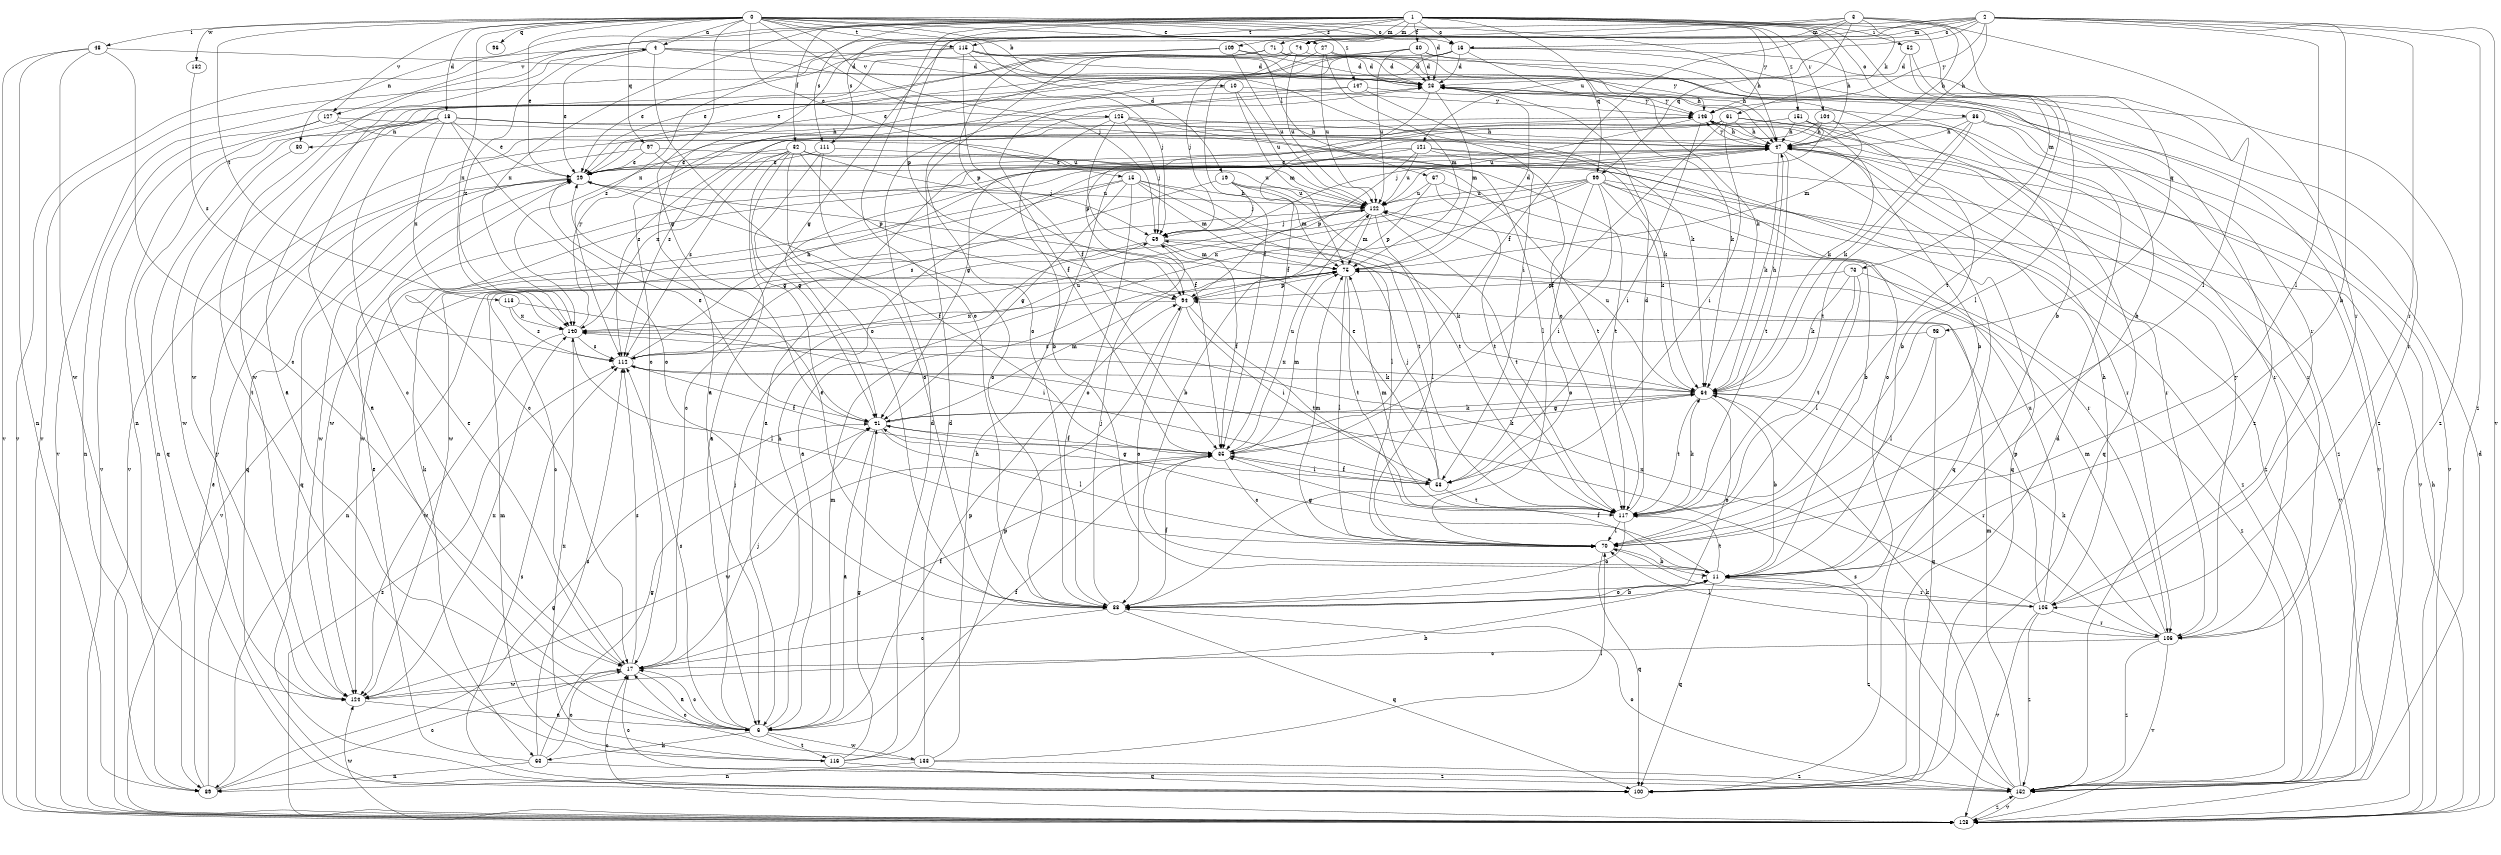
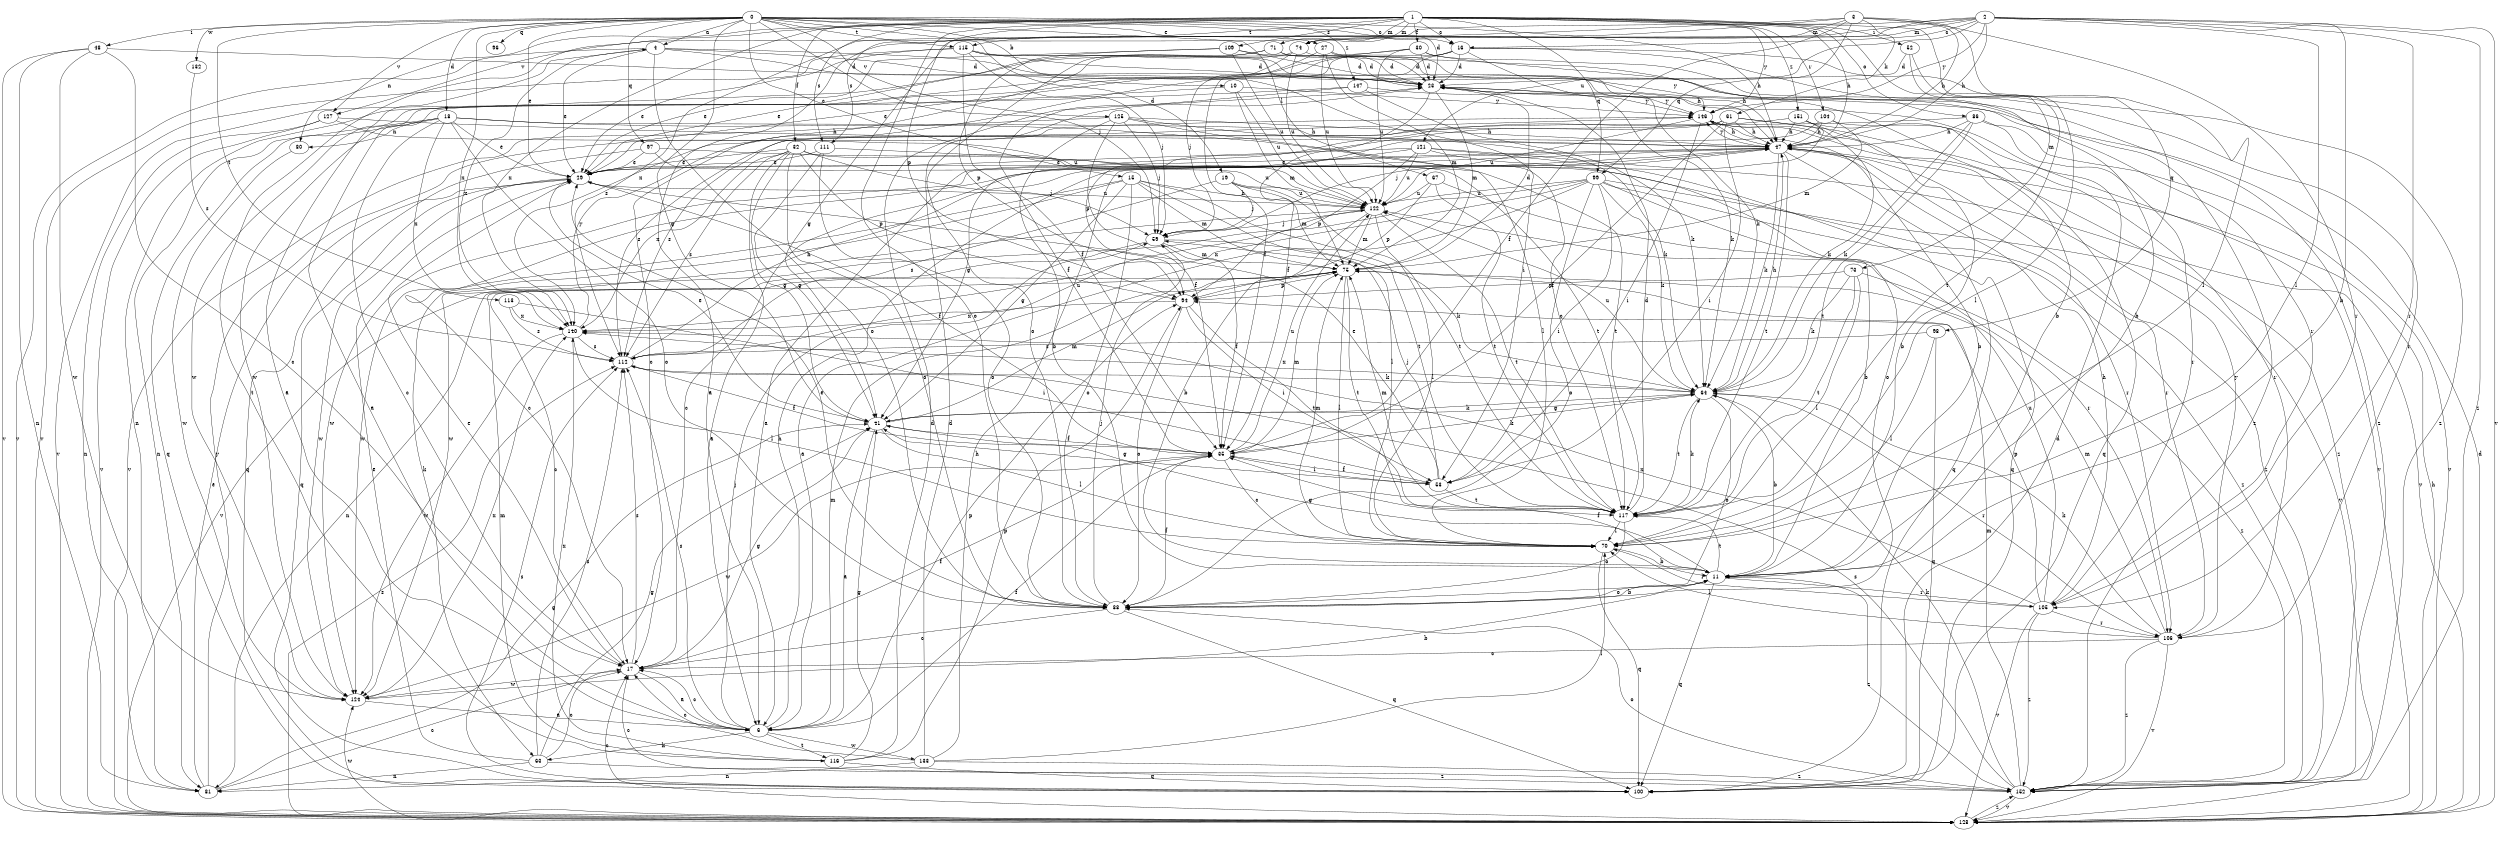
edge "86" -> "106": now "86" -> "105"
edge "17" -> "41": label "j" -> "g"
node "89": label "89" -> "81"
